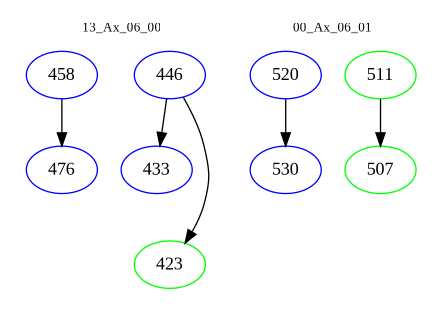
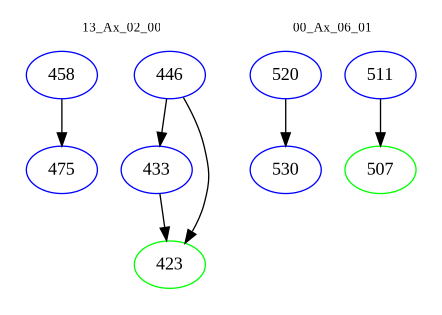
cluster "13_Ax_06_00": label "13_Ax_06_00" -> "13_Ax_02_00"
node "511": color green -> blue
node "476": label "476" -> "475"
edge "433" -> "423": added
